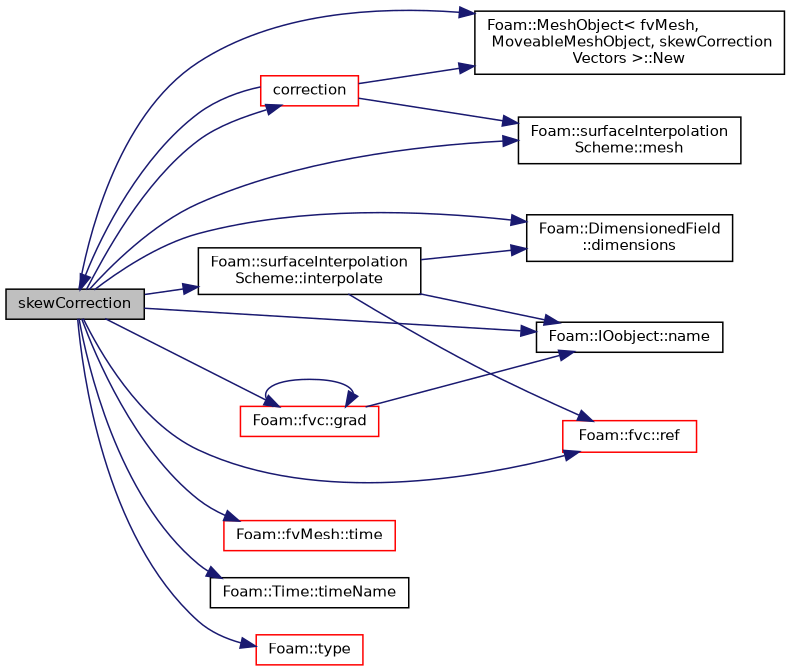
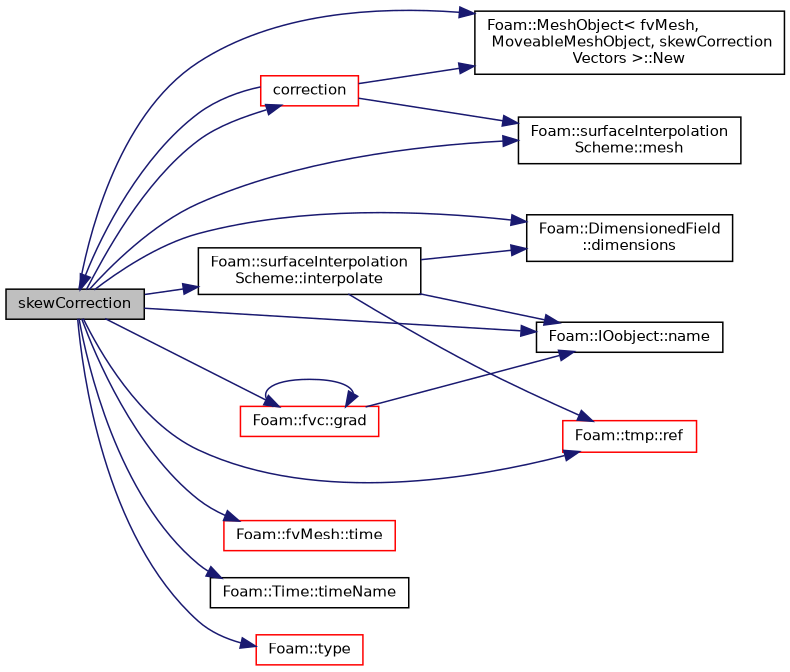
node "Foam::fvc::ref": label "Foam::fvc::ref" -> "Foam::tmp::ref"
